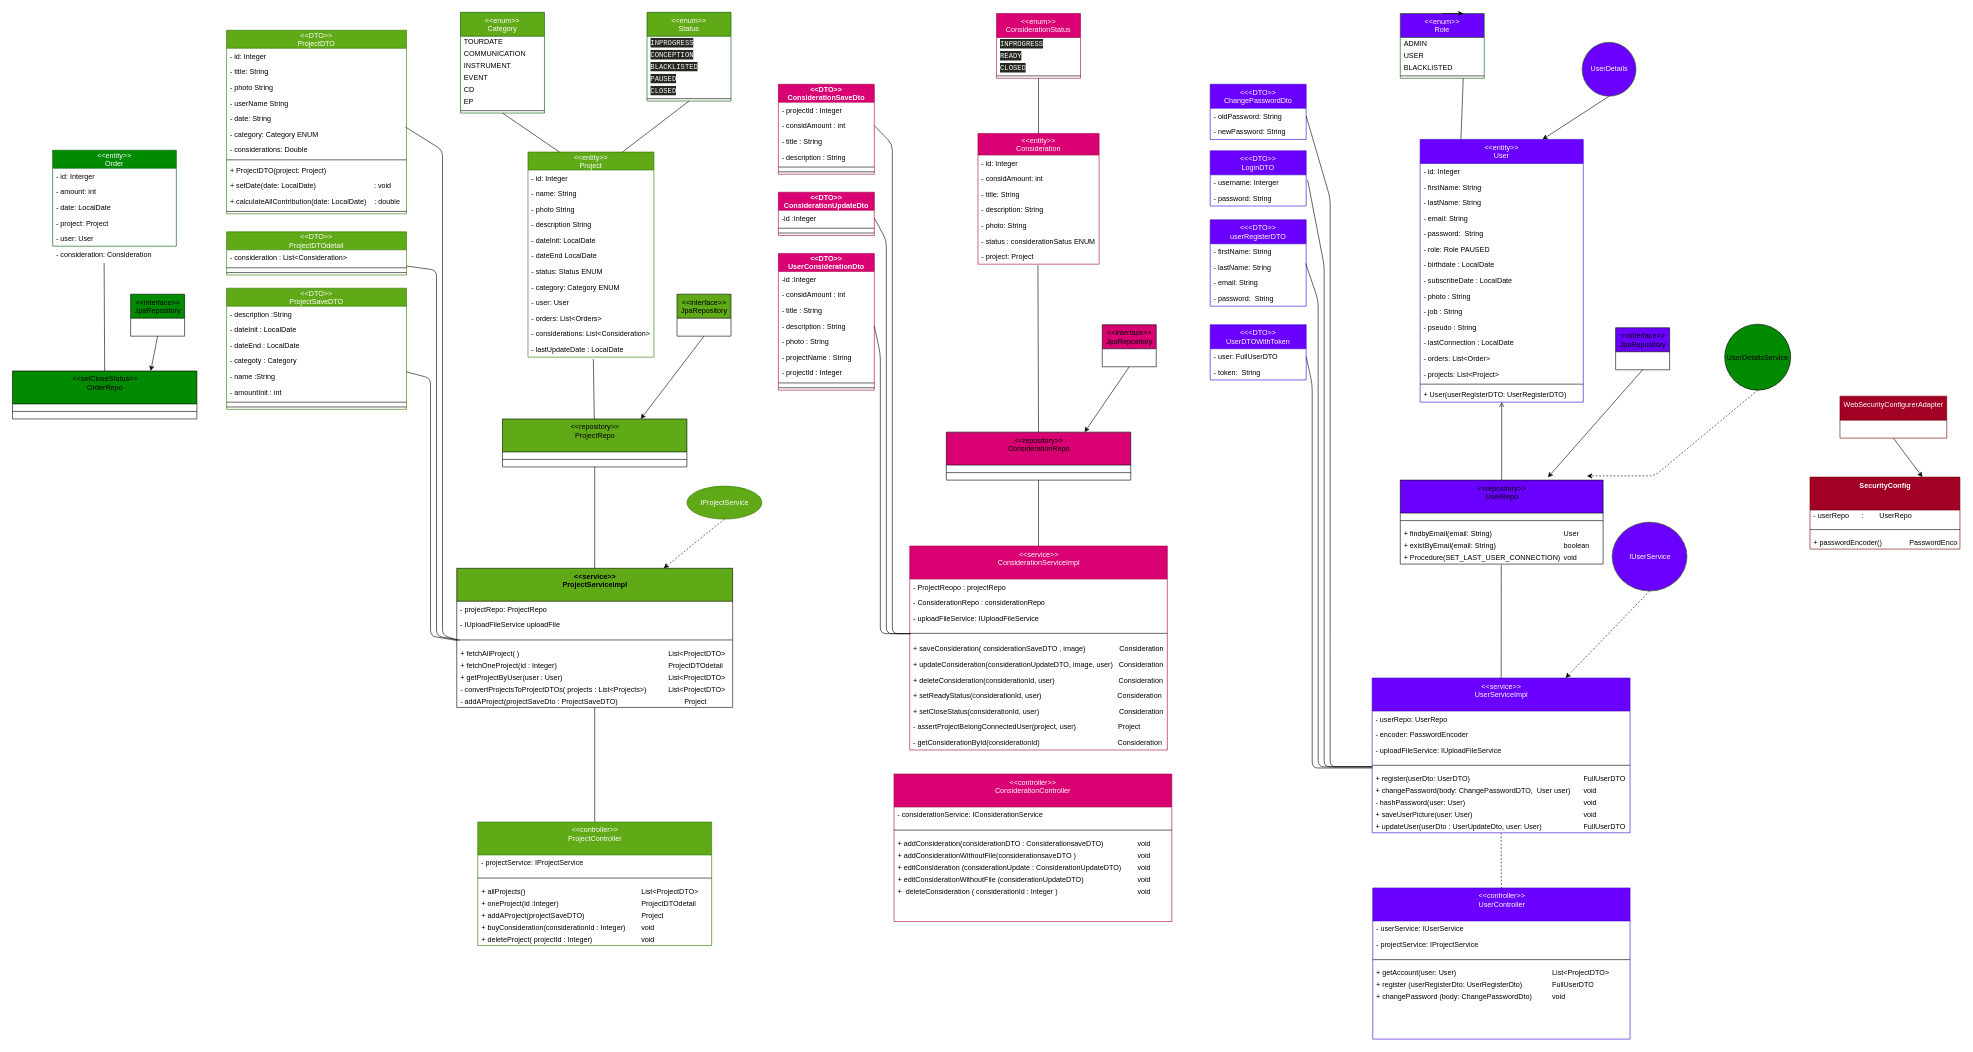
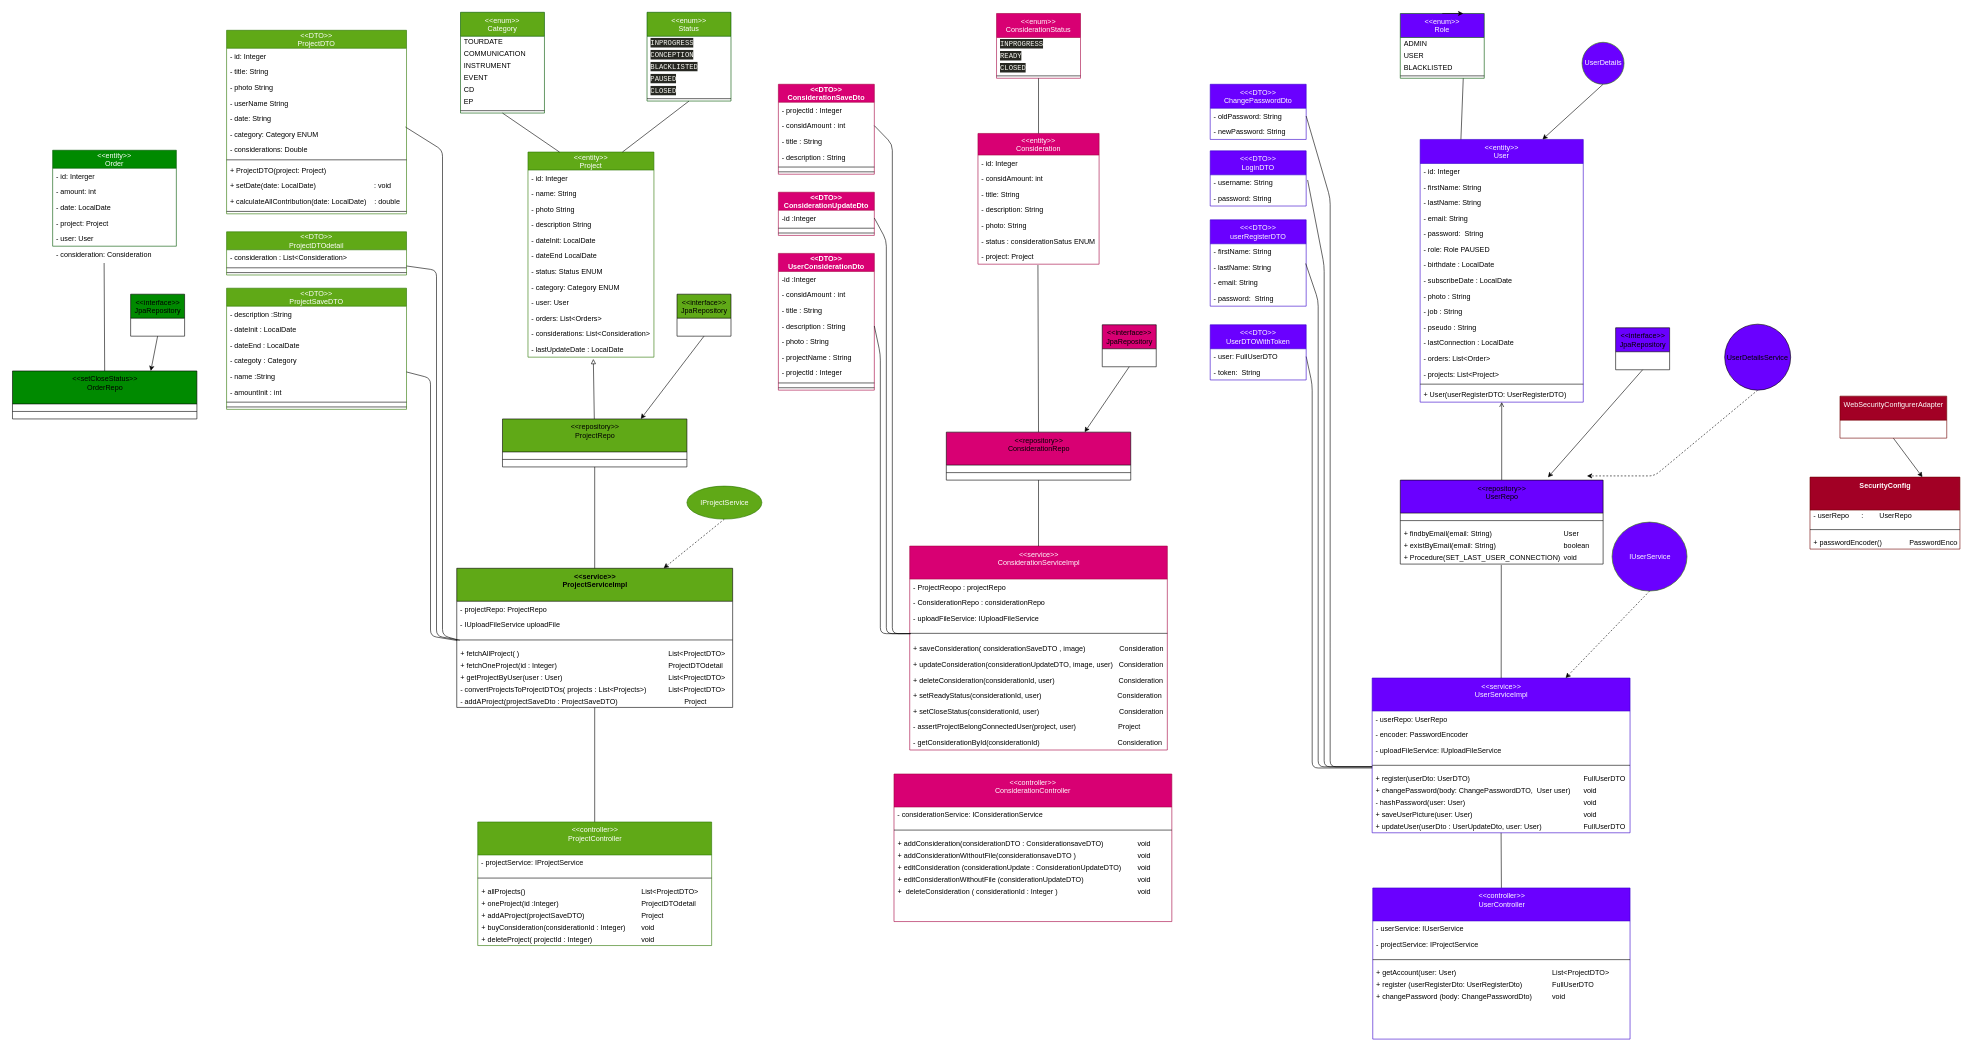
node "UserDetails": size 54x54 -> 42x42
node "- username: Interger": label "- username: Interger" -> "- username: String"
node "UserDetailsService": fillcolor #008a00 -> #6a00ff
edge "- lastUpdateDate : LocalDate" -- "<<repository>> ProjectRepo": arrowhead none -> block
edge "<<service>> UserServiceImpl" -- "<<controller>> UserController": style dashed -> solid
